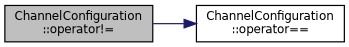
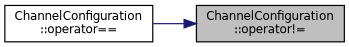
edge "ChannelConfiguration ::operator!=" -> "ChannelConfiguration ::operator==": reversed
